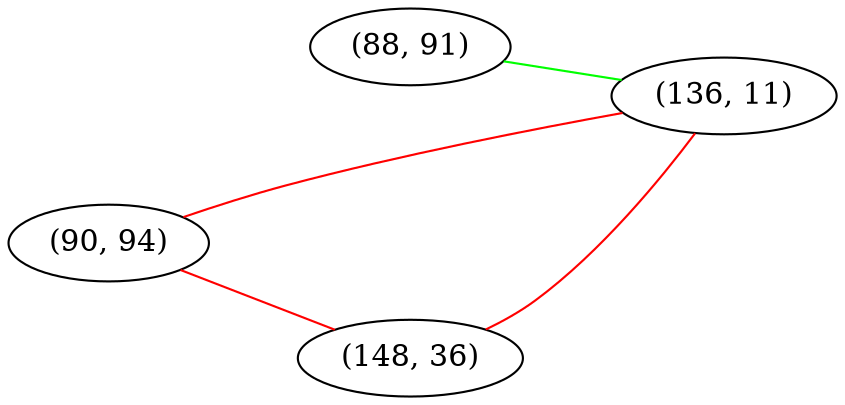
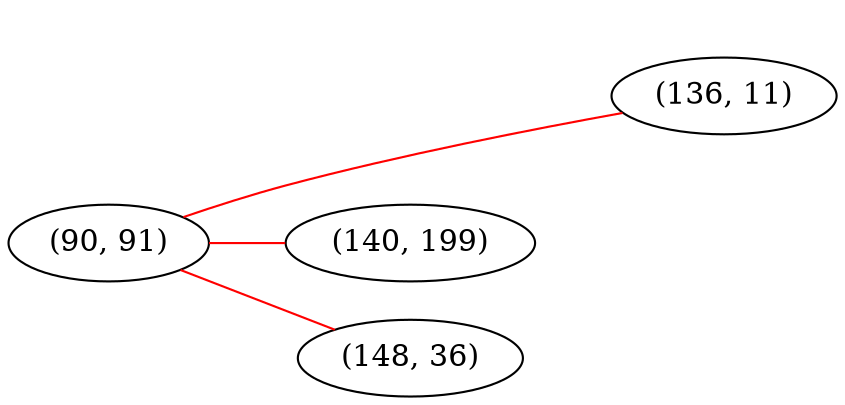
node "(88, 91)": removed
node "(90, 94)": label "(90, 94)" -> "(90, 91)"
node "(140, 199)": added
edge "(136, 11)" -- "(148, 36)": removed
